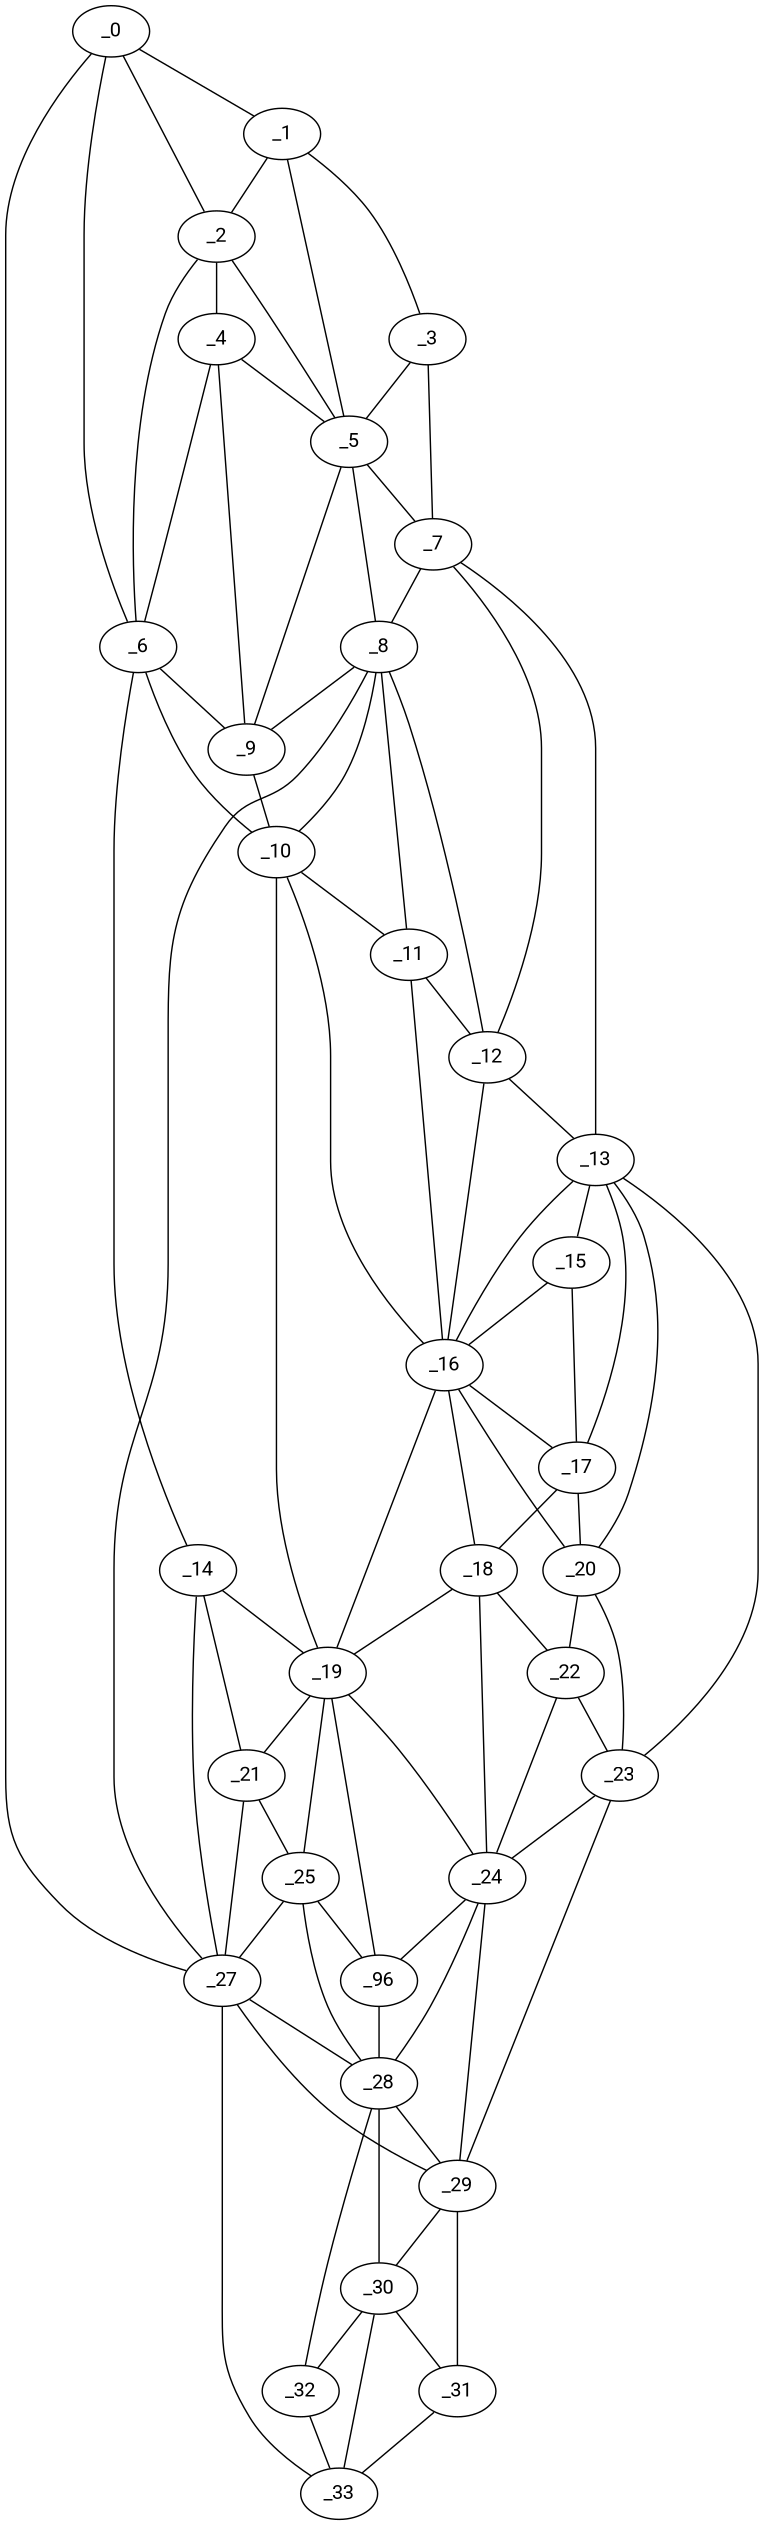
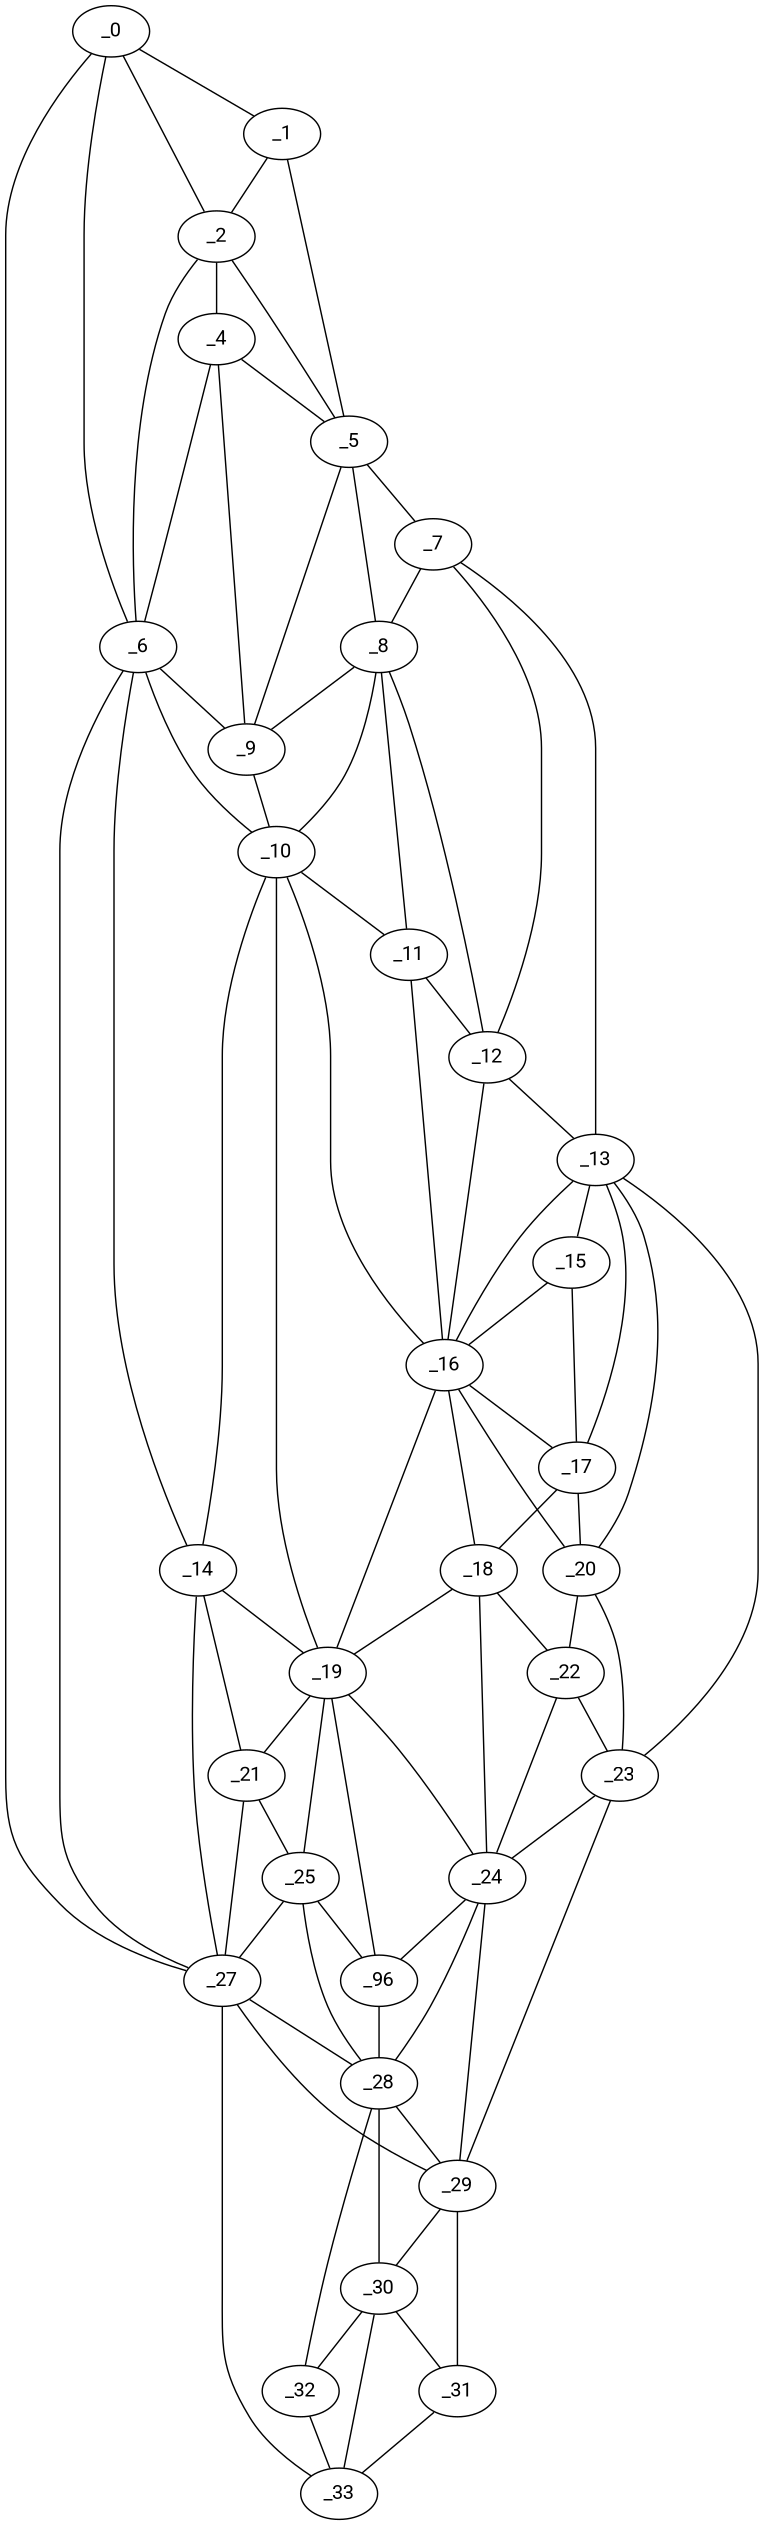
node "_3": removed
edge "_10" -- "_14": added
edge "_8" -- "_27": now "_6" -- "_27"
